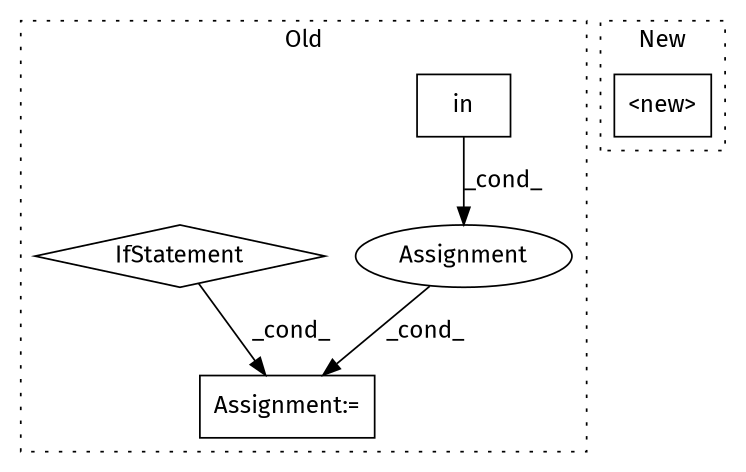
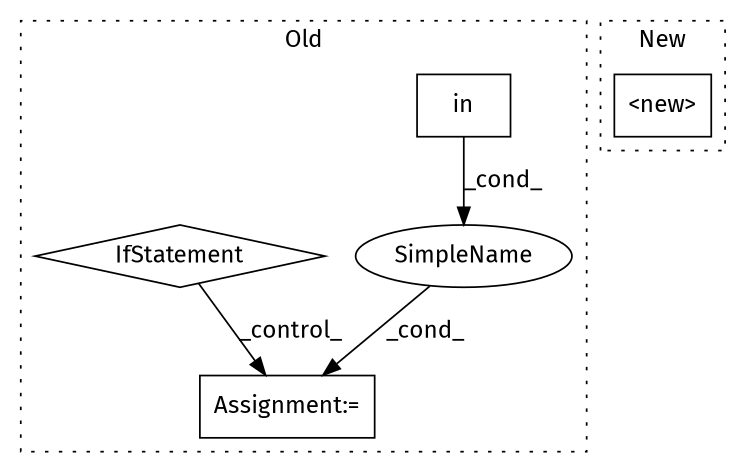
node "Assignment": label "Assignment" -> "SimpleName"
edge "IfStatement" -> "Assignment:=": label "_cond_" -> "_control_"
